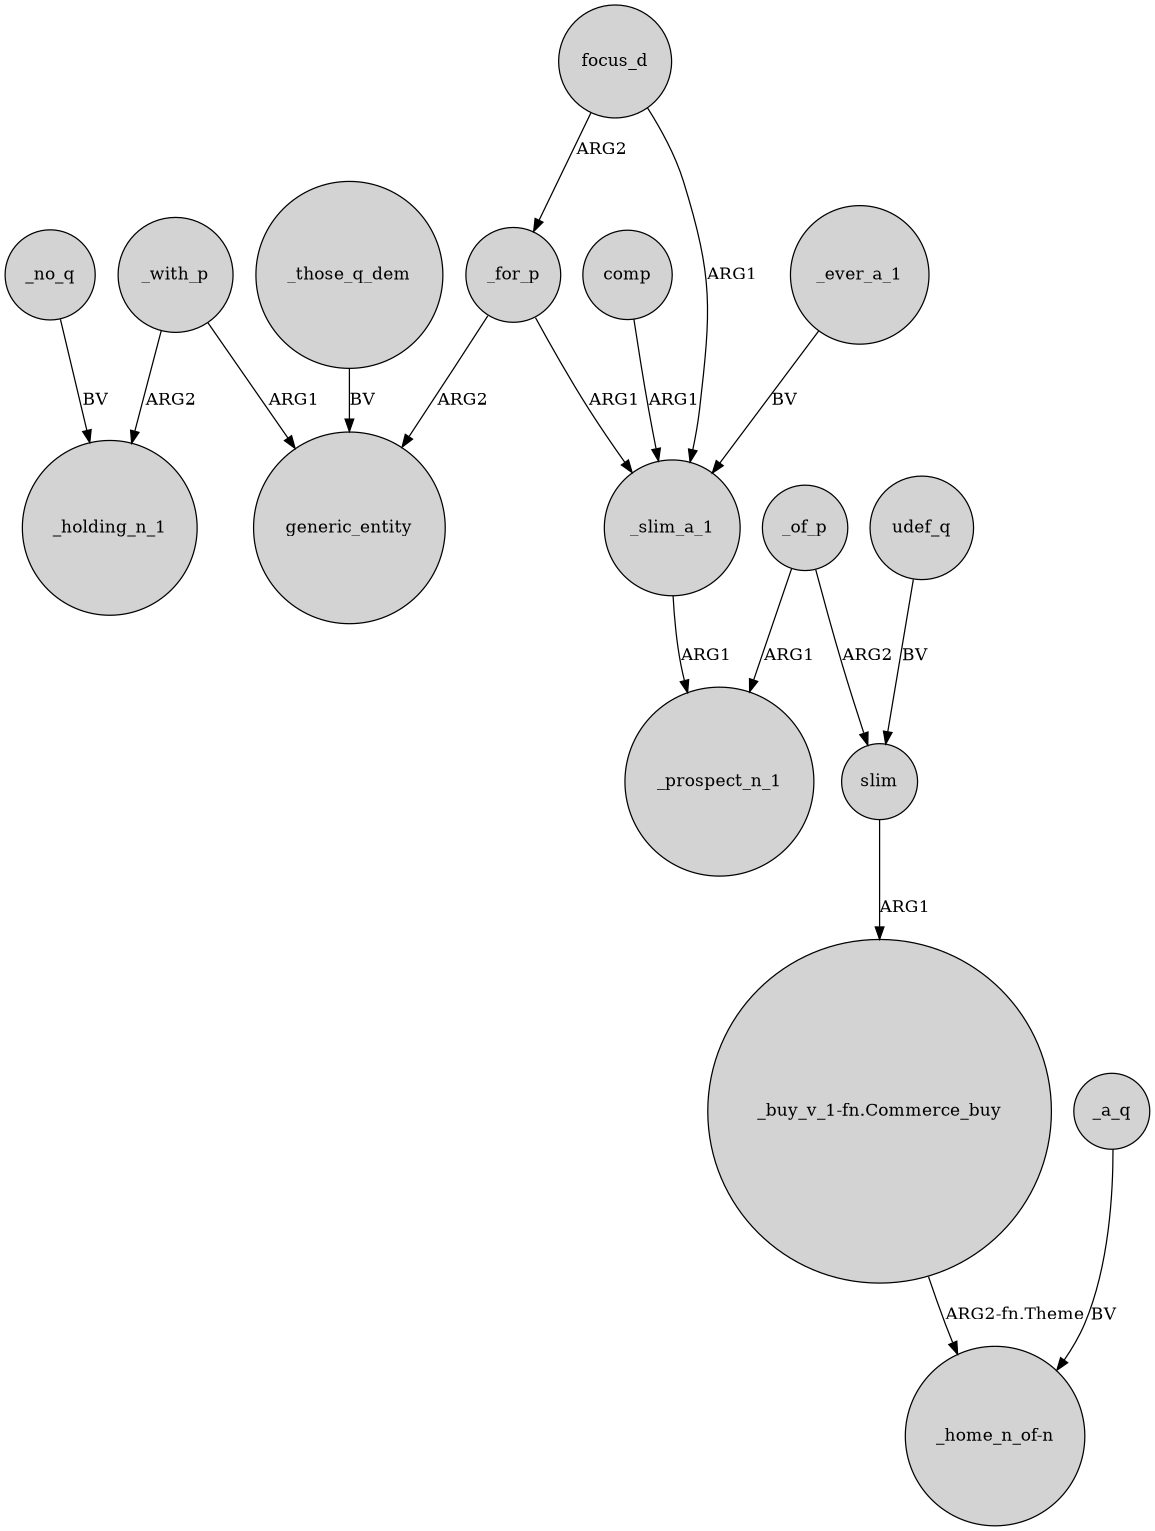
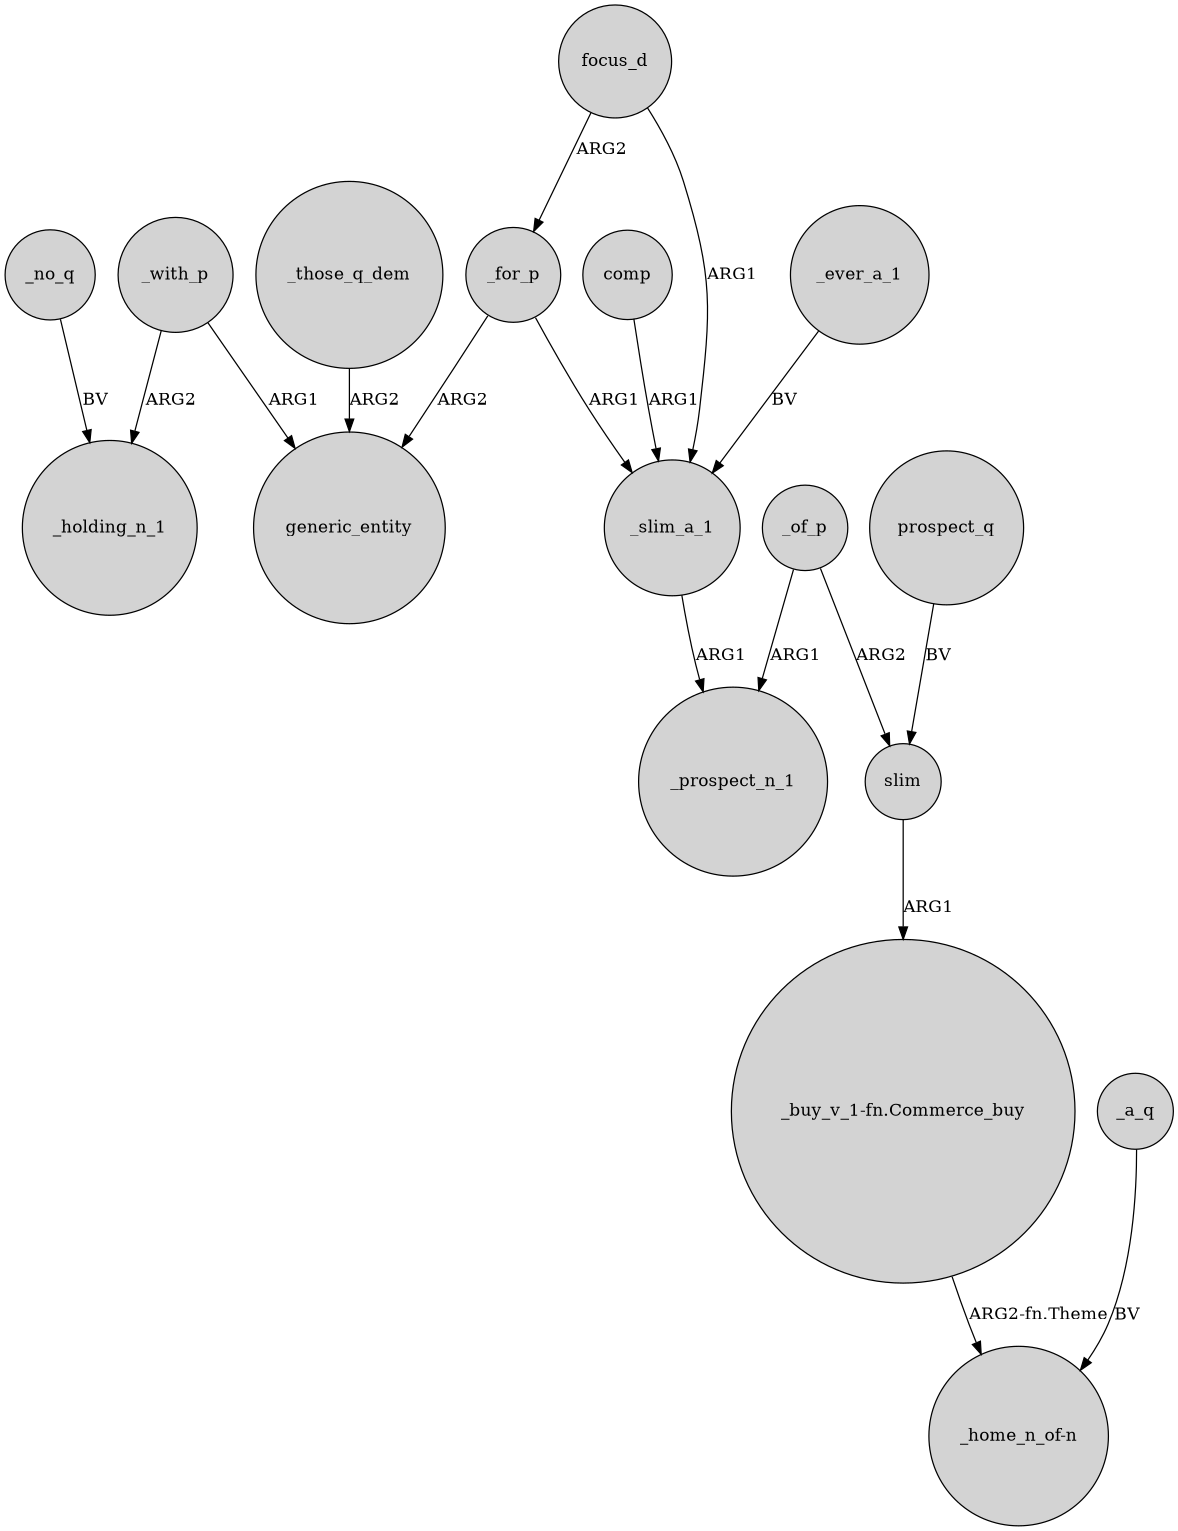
edge "_those_q_dem" -> "generic_entity": label "BV" -> "ARG2"
node "udef_q": label "udef_q" -> "prospect_q"
